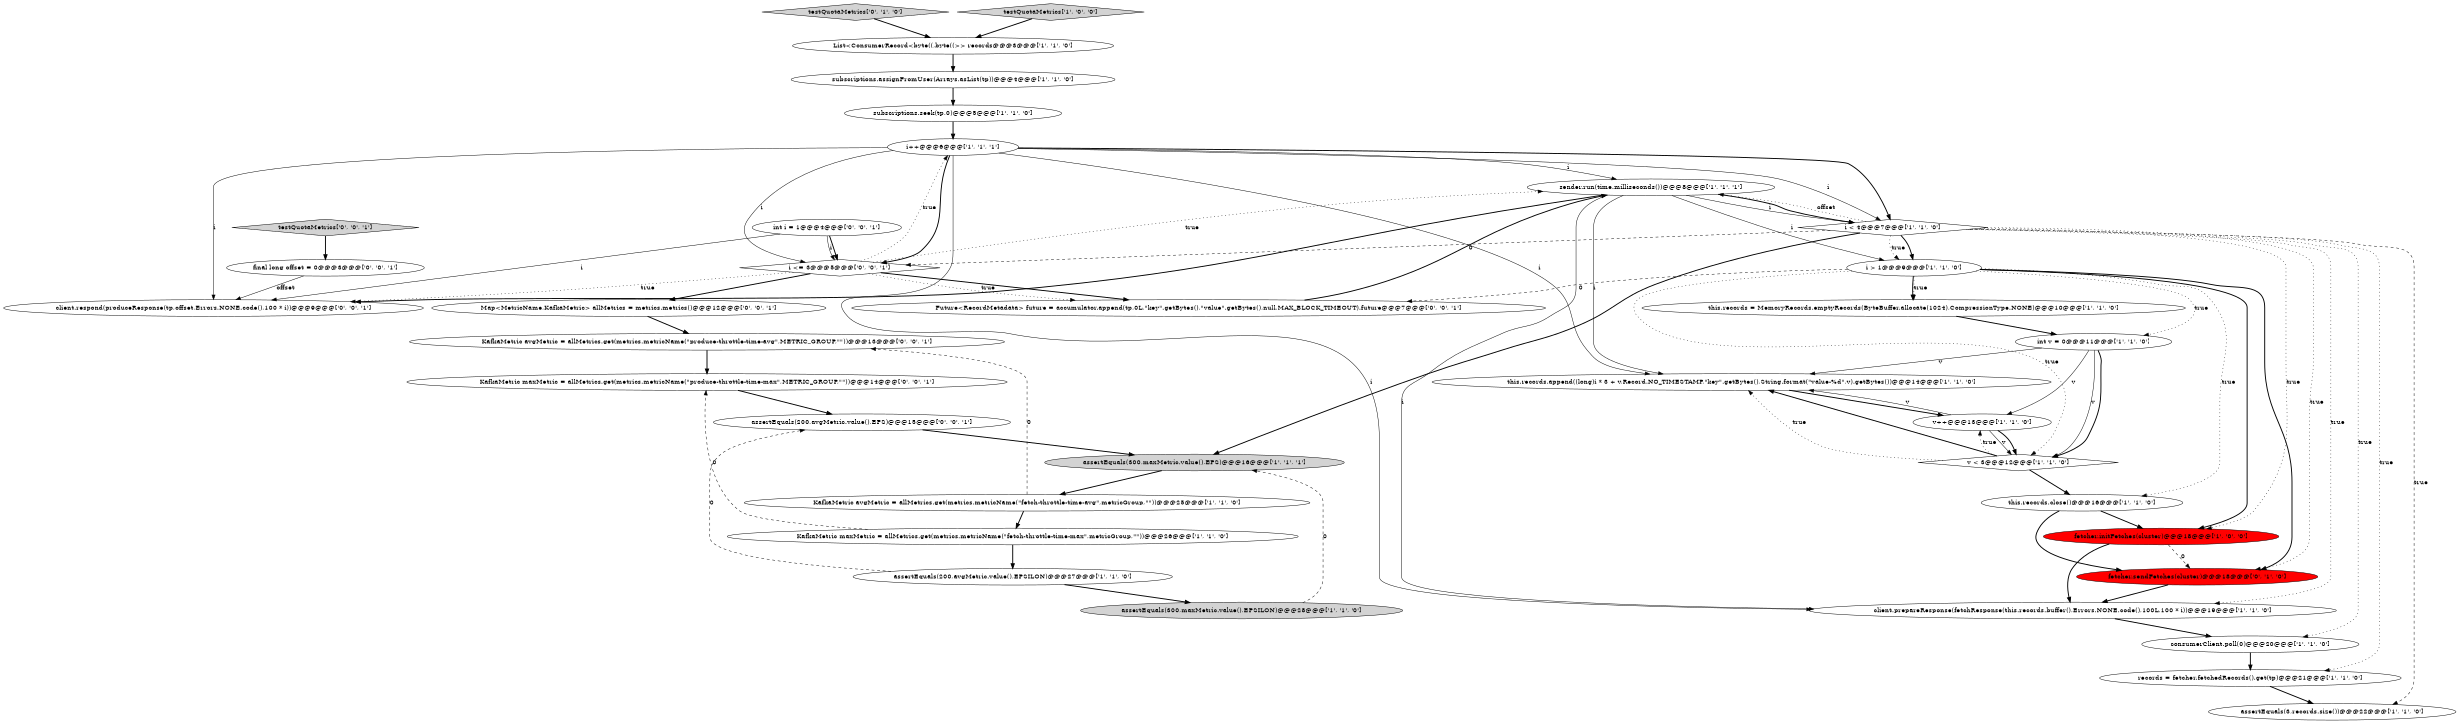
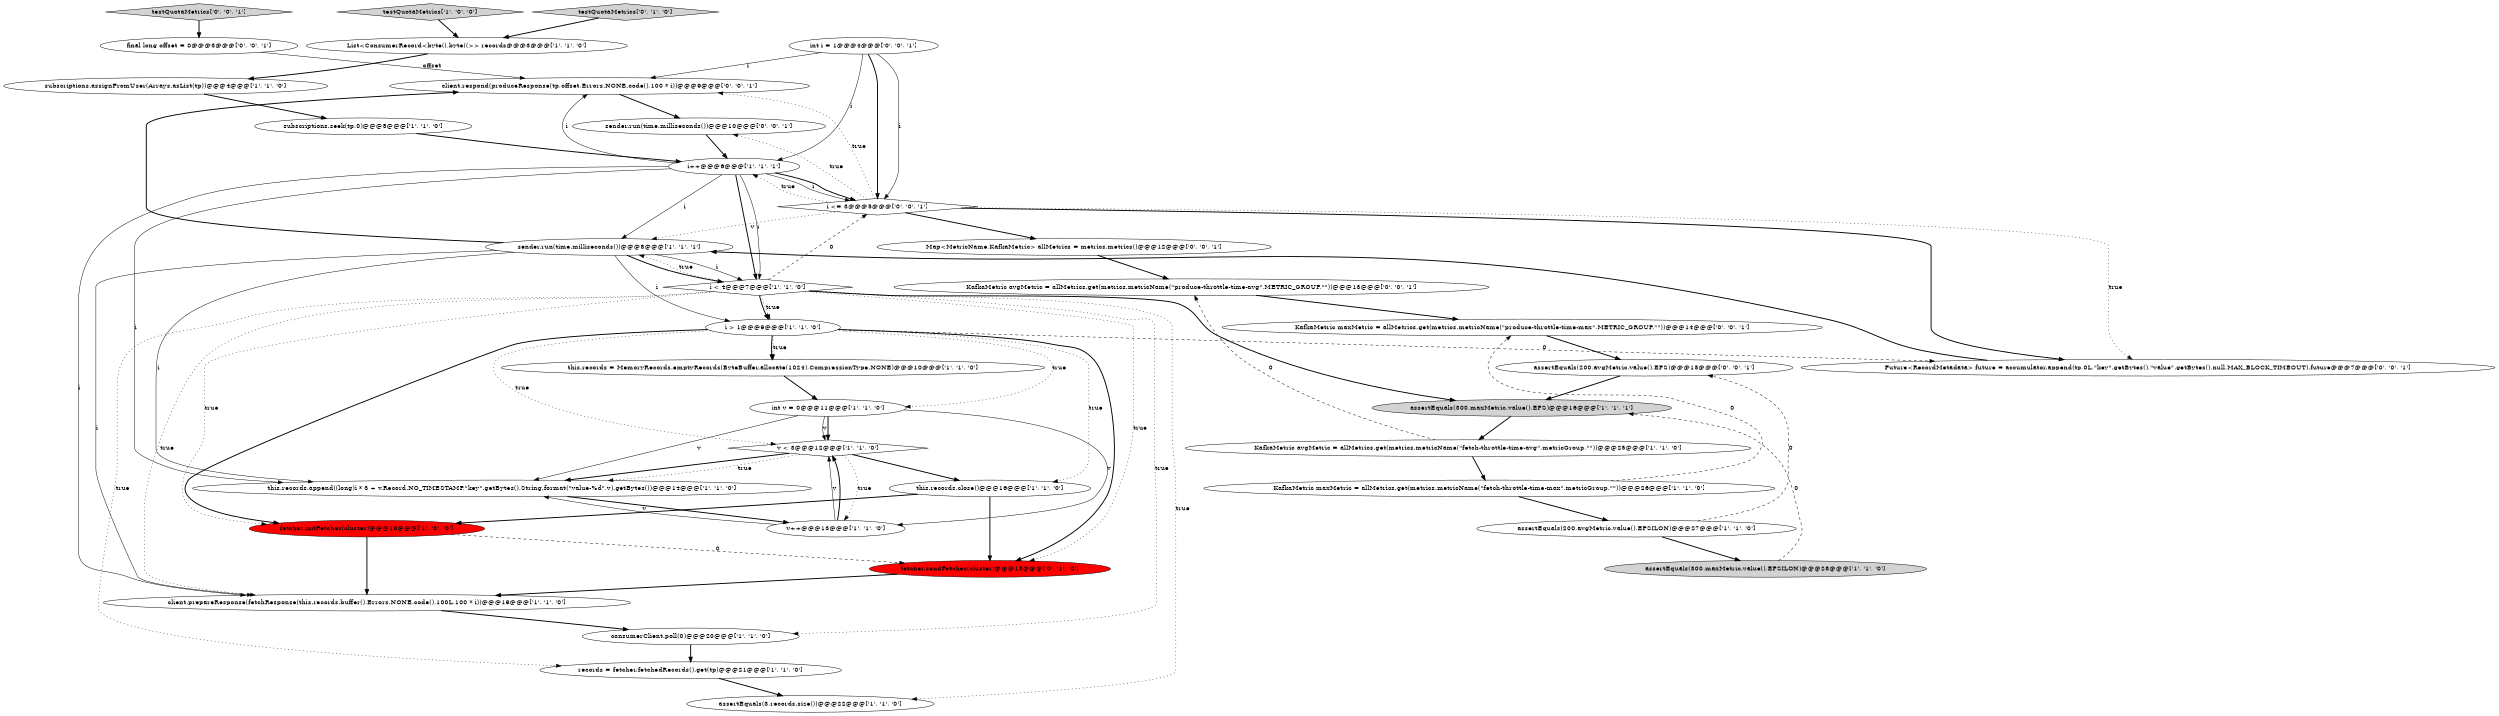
edge "int i = 1@@@4@@@['0', '0', '1']" -> "i++@@@6@@@['1', '1', '1']": added, label "i"
node "sender.run(time.milliseconds())@@@10@@@['0', '0', '1']": added
edge "i < 4@@@7@@@['1', '1', '0']" -> "sender.run(time.milliseconds())@@@8@@@['1', '1', '1']": label "offset" -> "true"
edge "i <= 3@@@5@@@['0', '0', '1']" -> "sender.run(time.milliseconds())@@@8@@@['1', '1', '1']": label "true" -> "v"
edge "i < 4@@@7@@@['1', '1', '0']" -> "assertEquals(3,records.size())@@@22@@@['1', '1', '0']": style dashed -> dotted
